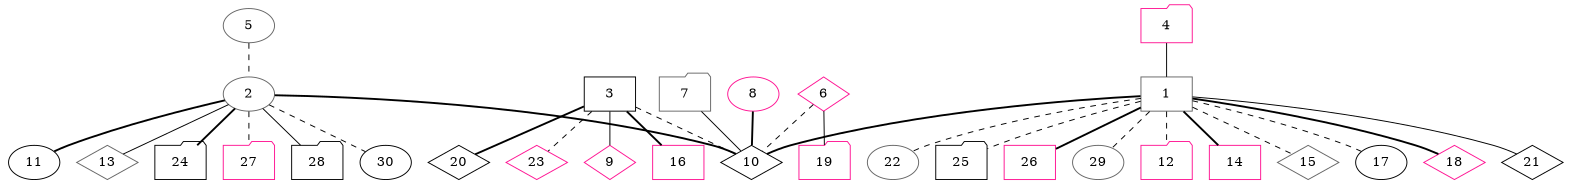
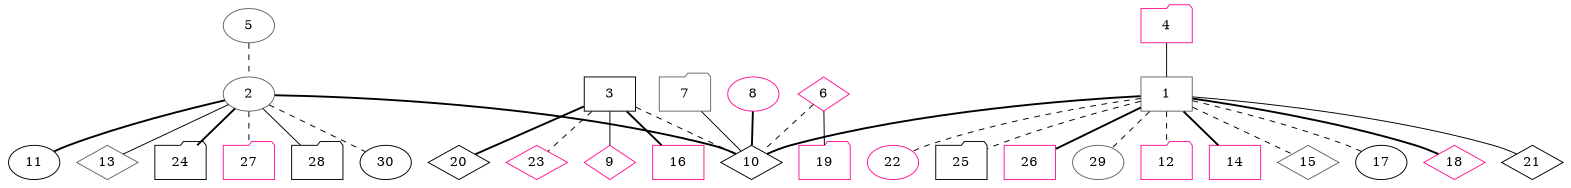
node "22": color gray40 -> deeppink
